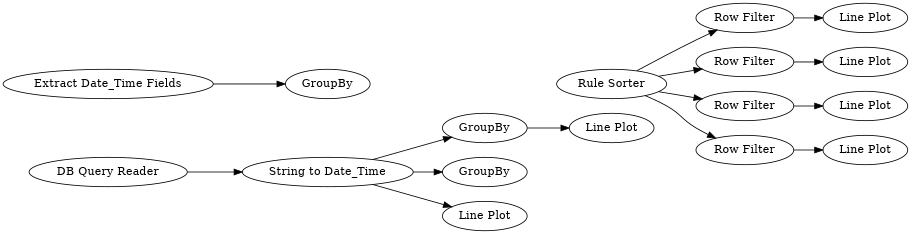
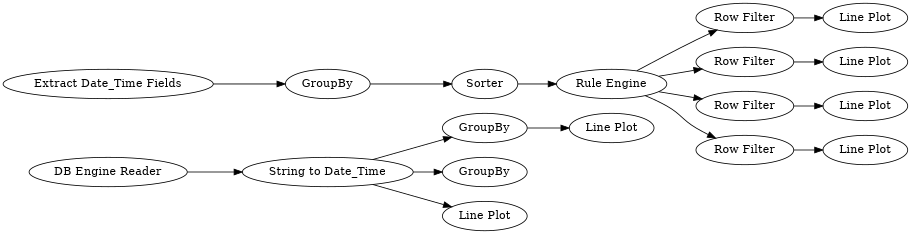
node "Sorter": added
node "Rule Sorter": label "Rule Sorter" -> "Rule Engine"
node "DB Query Reader": label "DB Query Reader" -> "DB Engine Reader"
